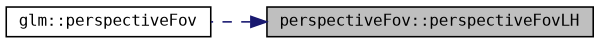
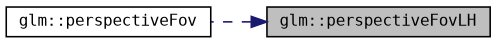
node "perspectiveFov::perspectiveFovLH": label "perspectiveFov::perspectiveFovLH" -> "glm::perspectiveFovLH"
